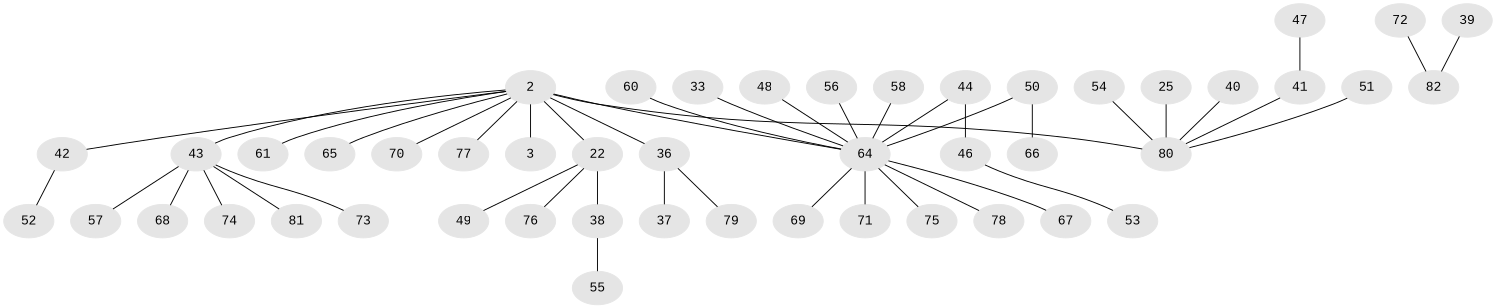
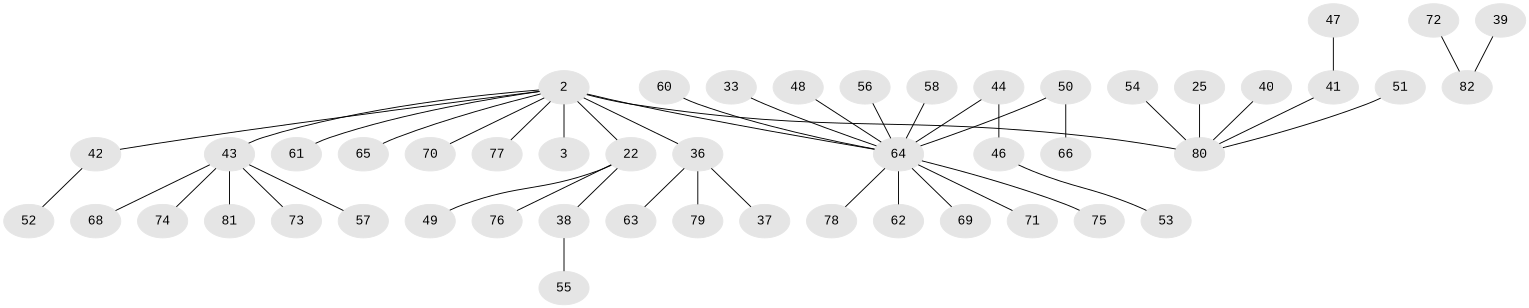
node "63": added
node "67": label "67" -> "62"
